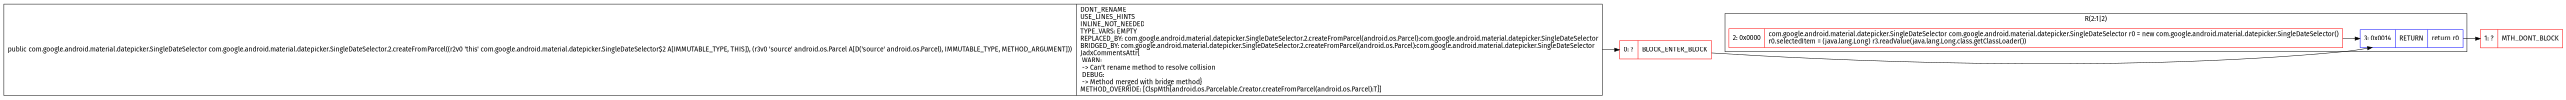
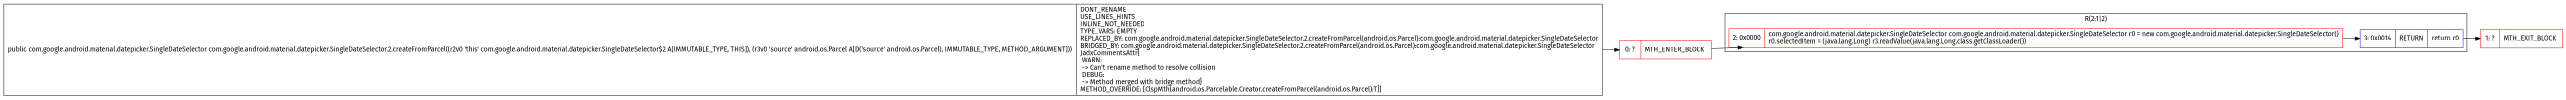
node "1: ?": text "MTH_DONT_BLOCK" -> "MTH_EXIT_BLOCK"
node "0: ?": text "BLOCK_ENTER_BLOCK" -> "MTH_ENTER_BLOCK"
edge "0: ?" -> "3: 0x0014": now "0: ?" -> "2: 0x0000"
